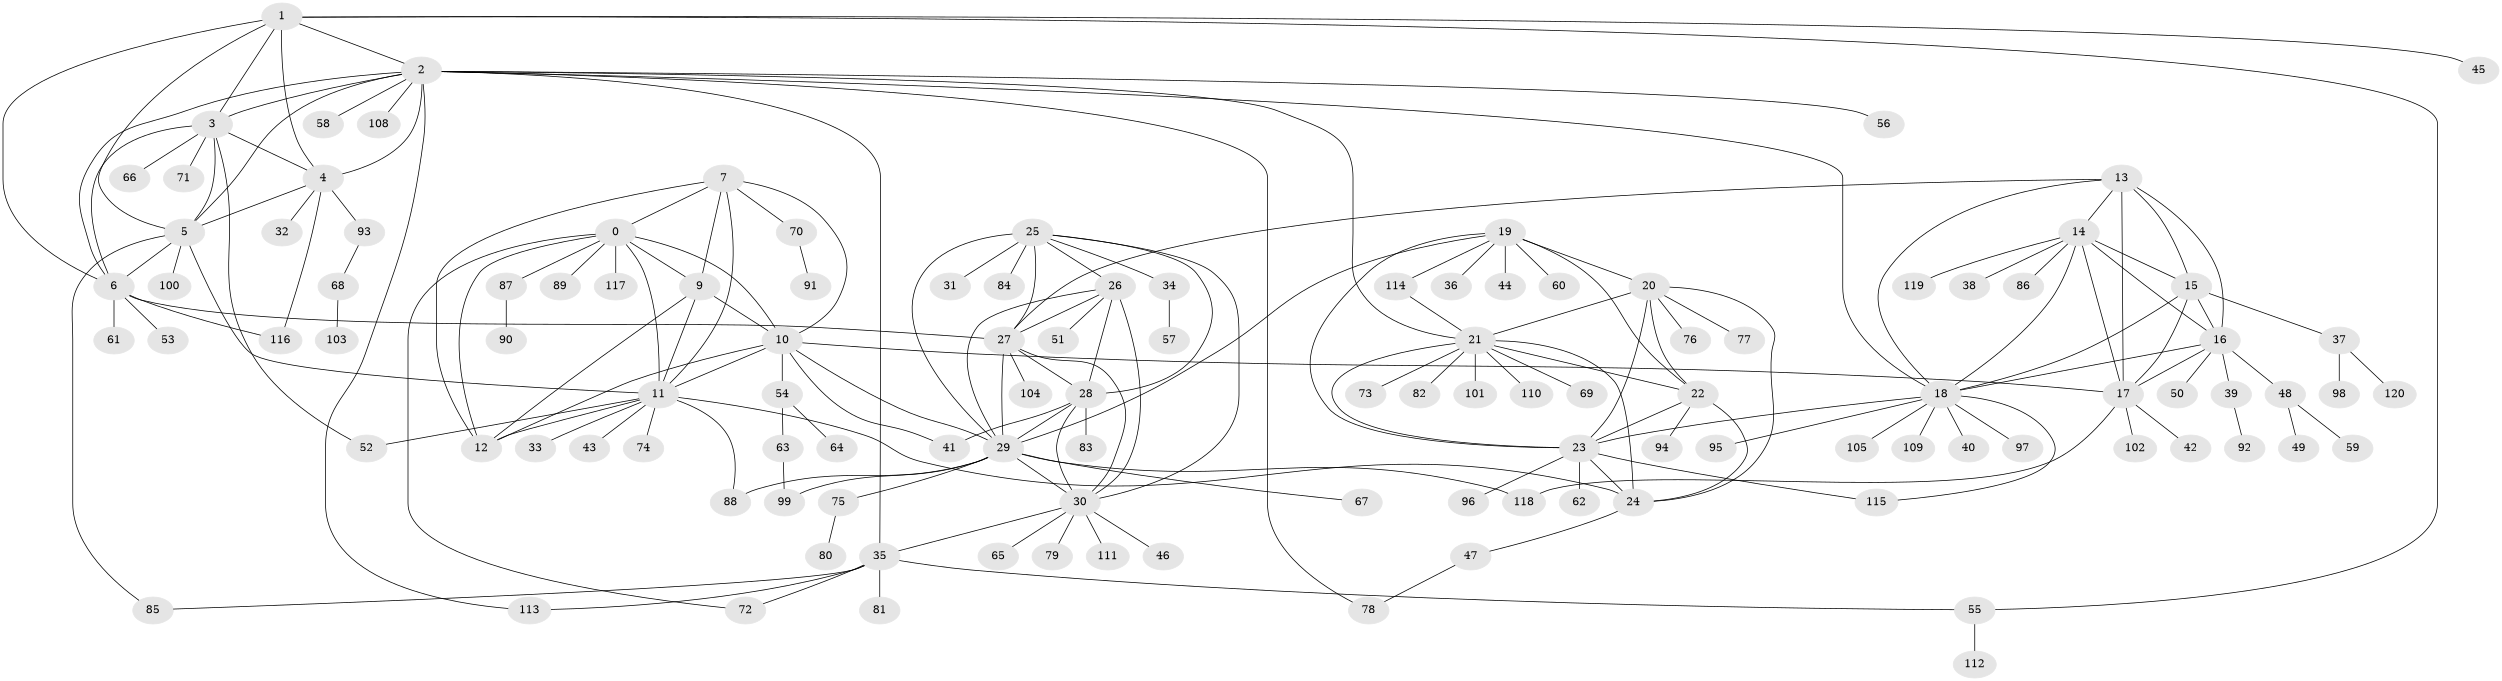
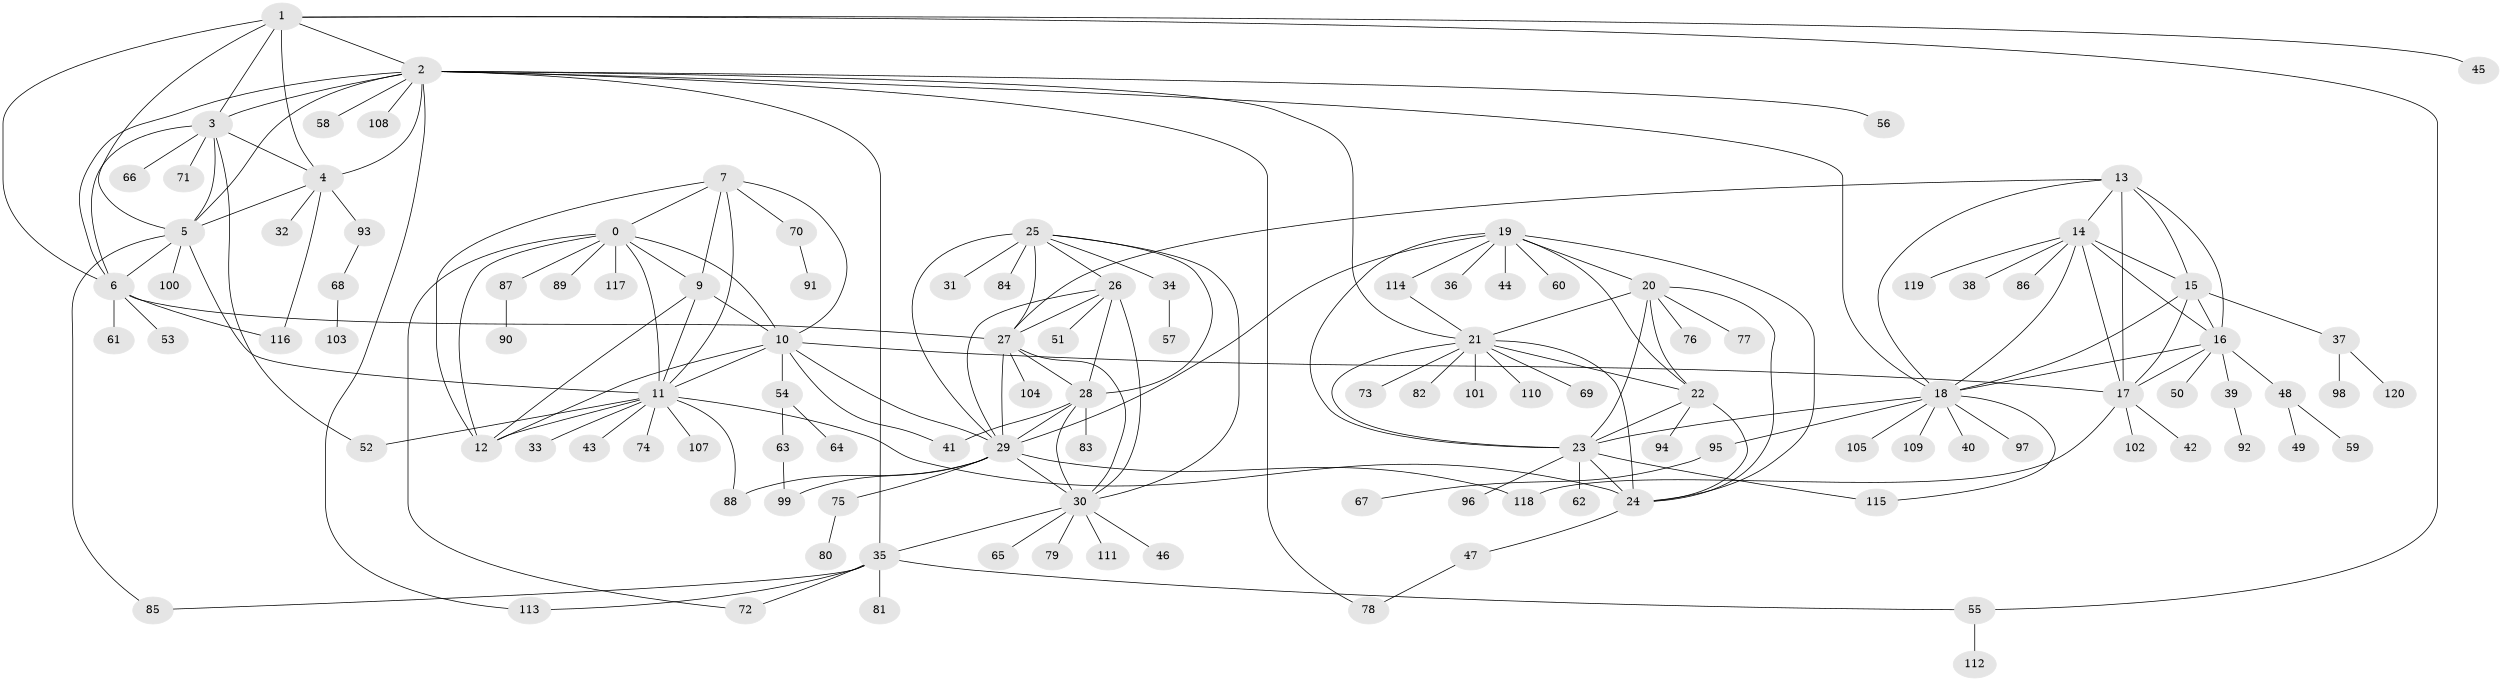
edge "19" -- "24": added
node "107": added
edge "29" -- "67": now "95" -- "67"
